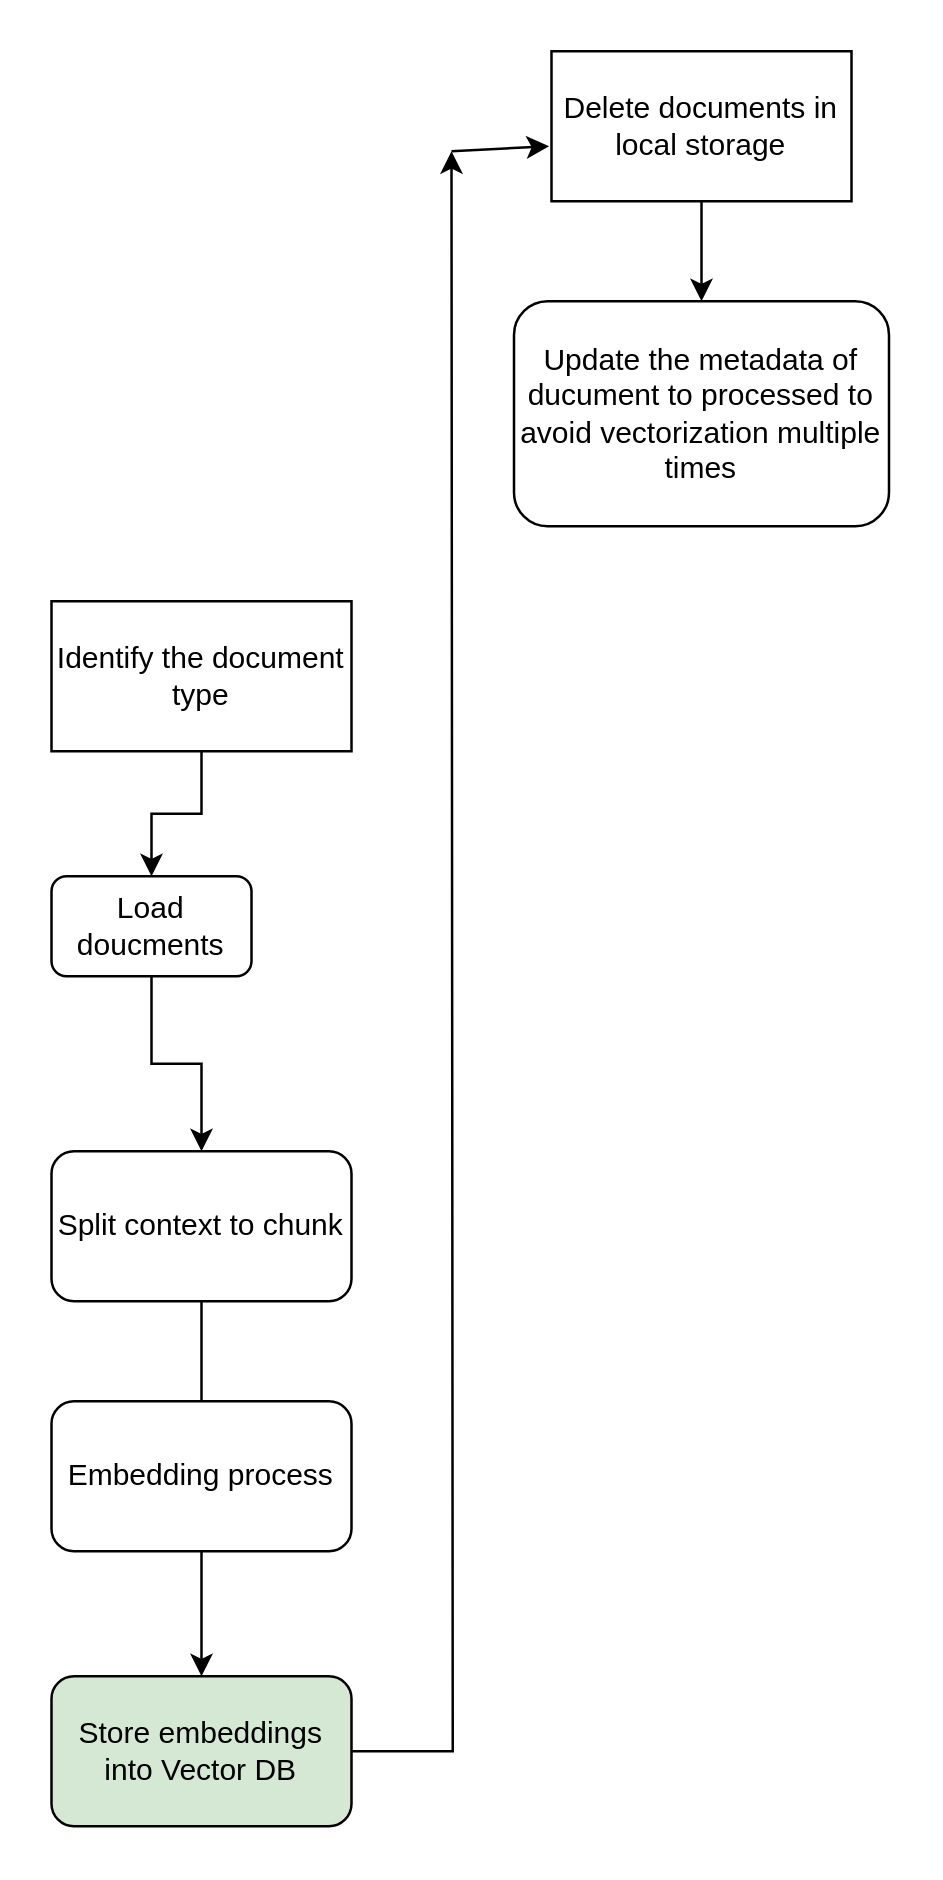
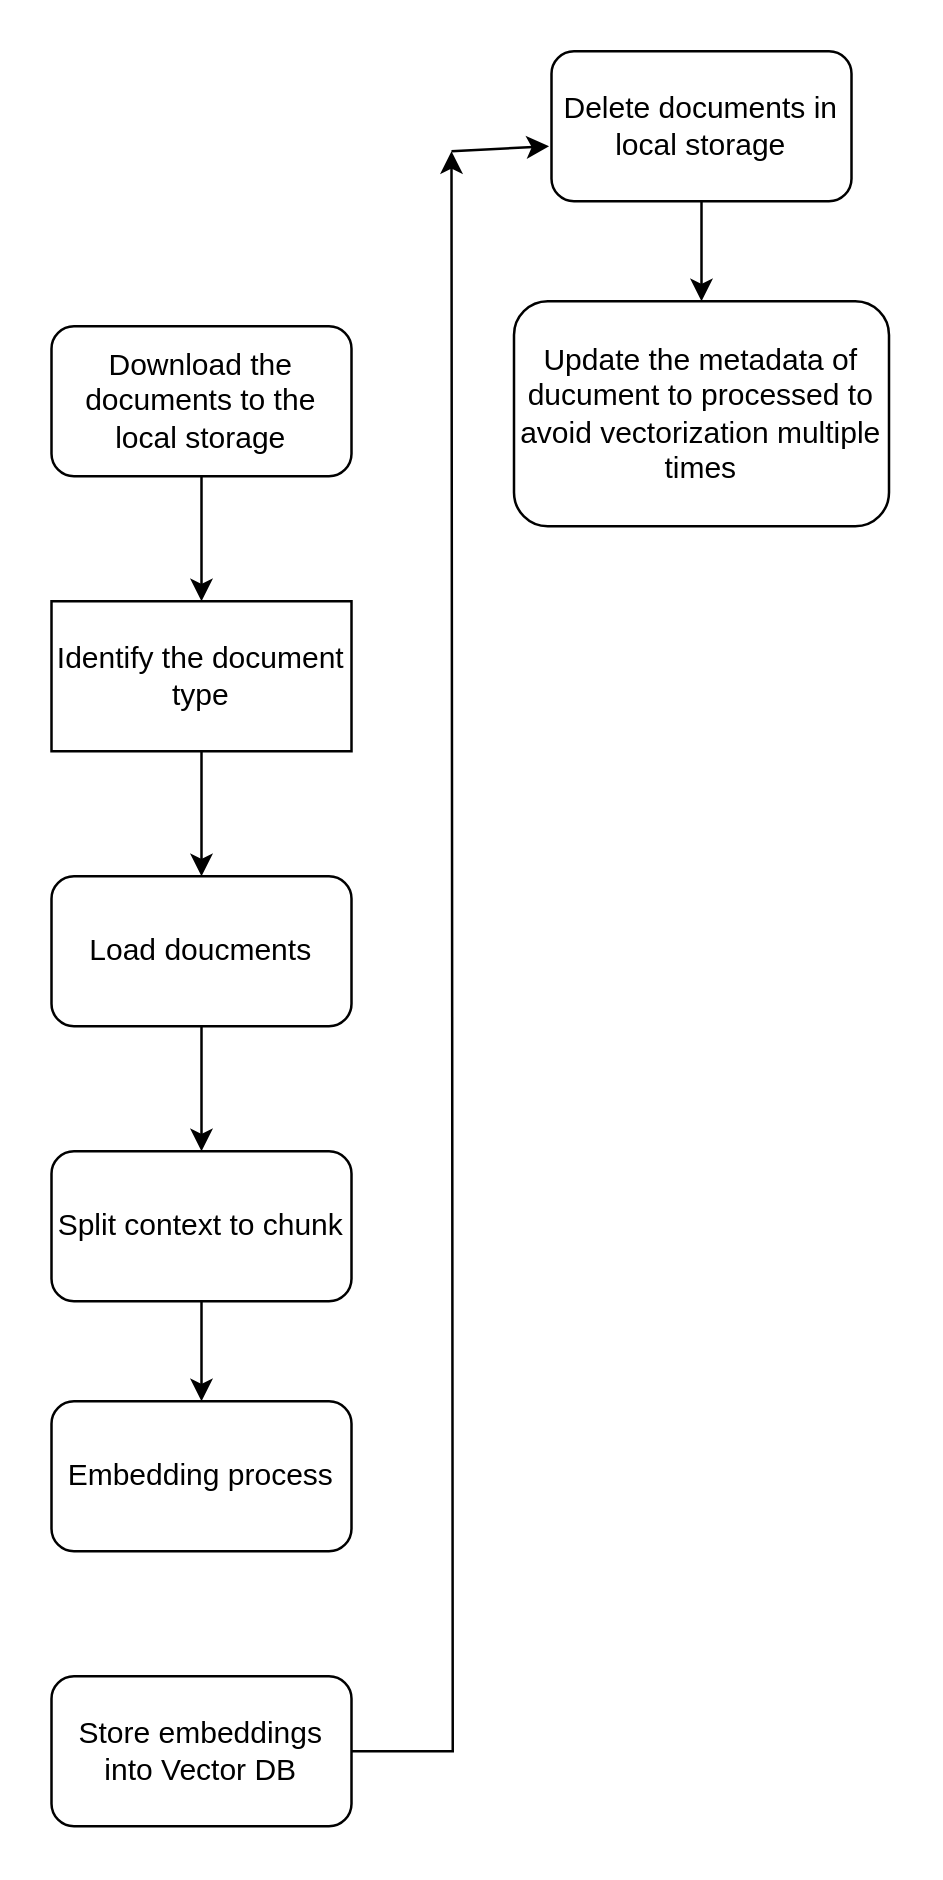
node "Delete documents in local storage": shape rectangle -> rounded rectangle
node "Download the documents to the local storage": added
edge "Download the documents to the local storage" -> "Identify the document type": added
node "Load doucments": size 200x100 -> 300x150
edge "Split context to chunk" -- "Embedding process": arrowhead none -> classic
edge "Embedding process" -> "Store embeddings into Vector DB": removed
node "Store embeddings into Vector DB": fillcolor #d5e8d4 -> #ffffff
